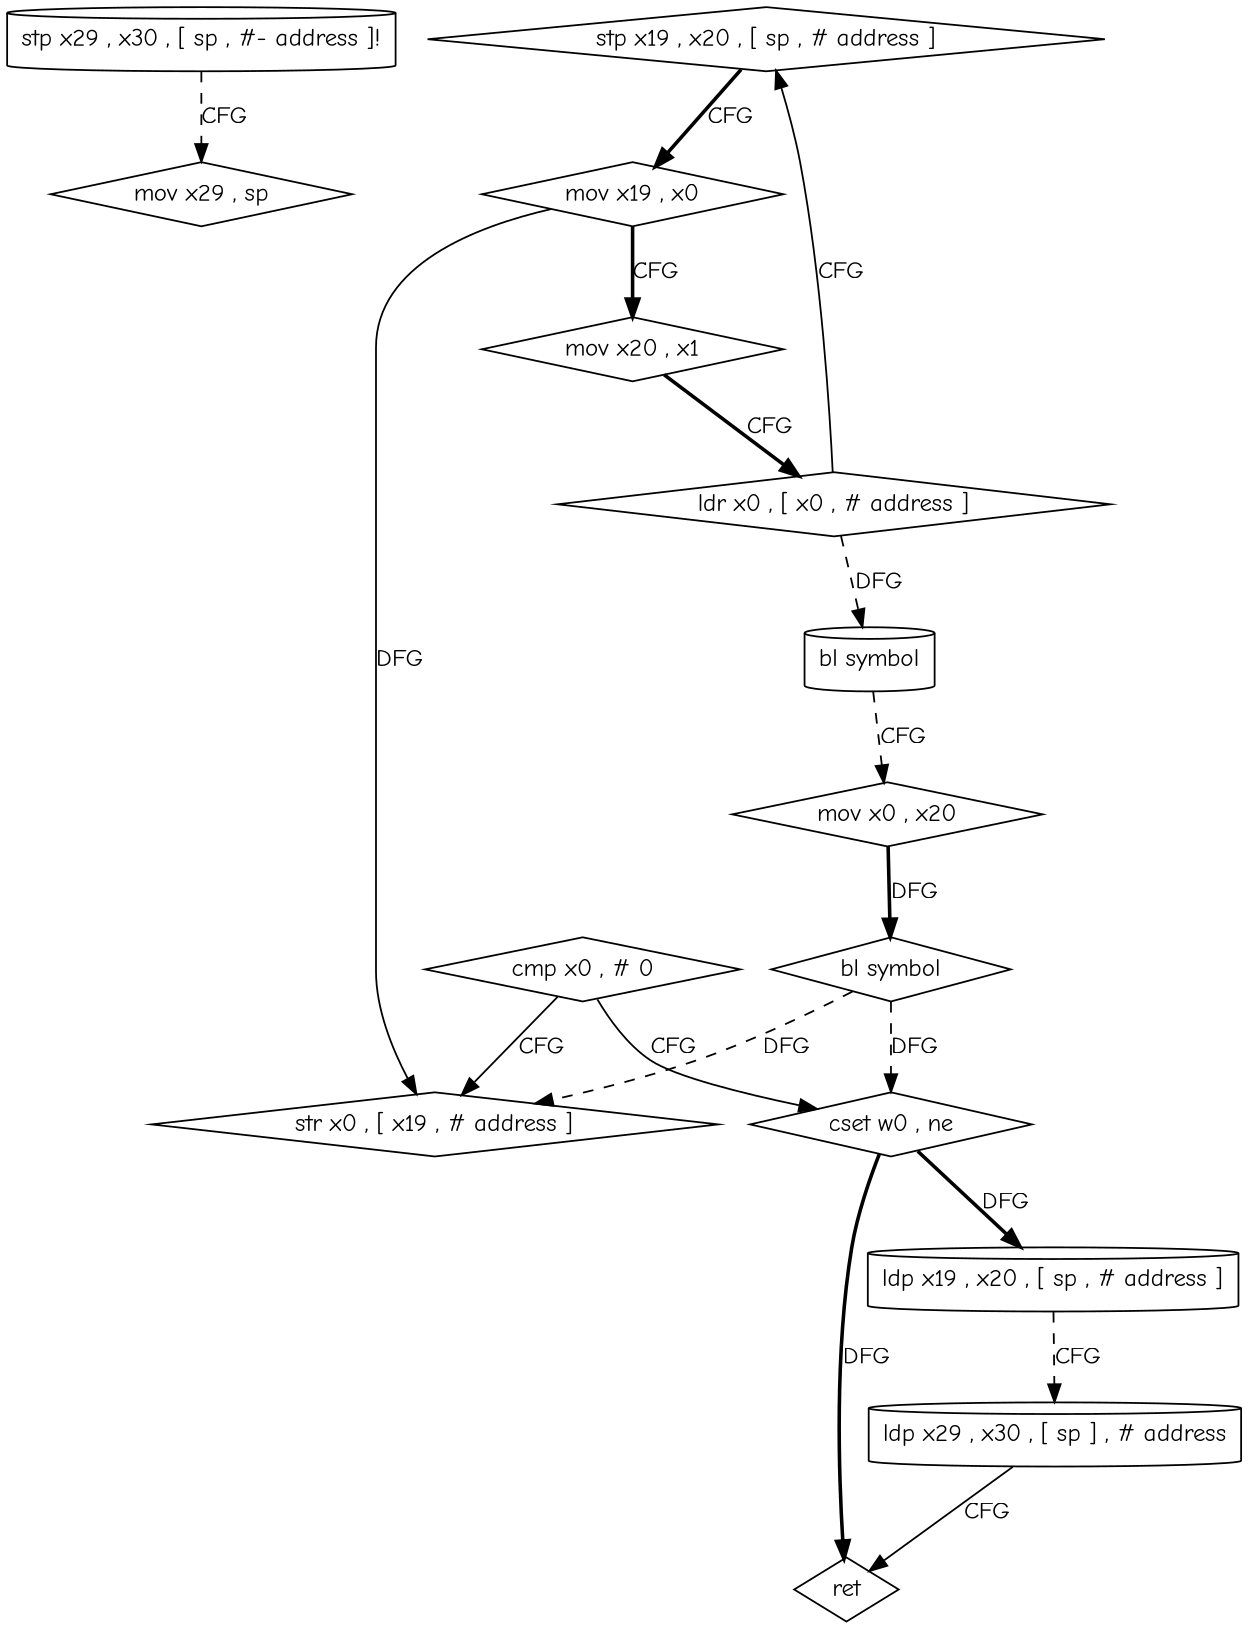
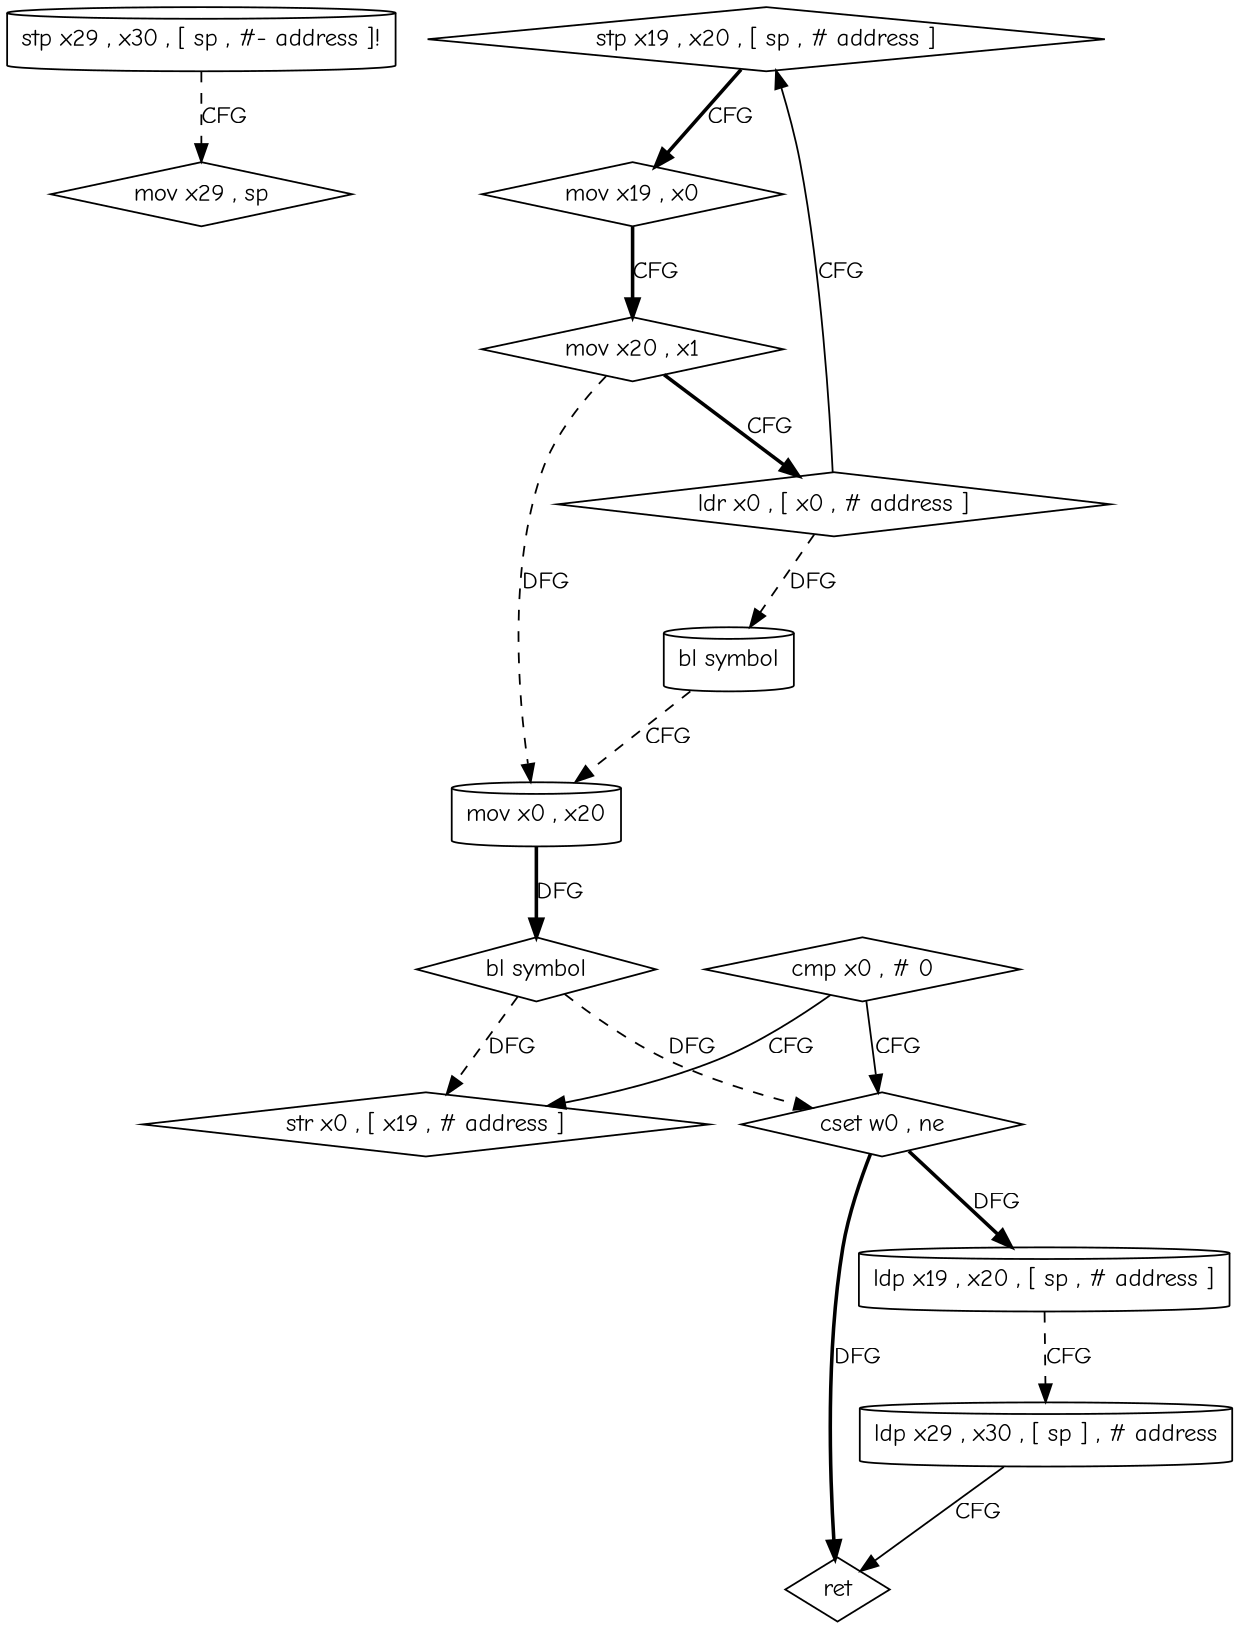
edge "mov x20 , x1" -> "mov x0 , x20": added, label "DFG"
edge "mov x19 , x0" -> "str x0 , [ x19 , # address ]": removed, label "DFG"
node "mov x0 , x20": shape diamond -> cylinder
